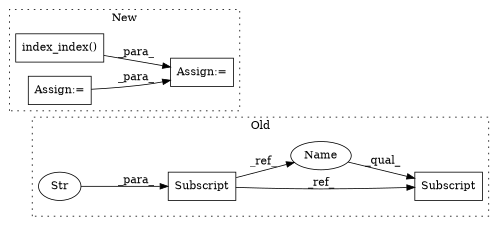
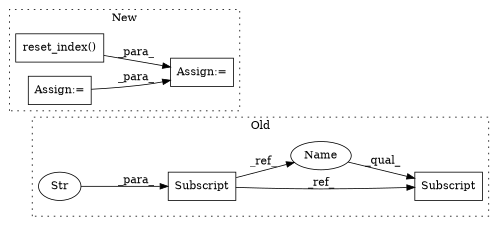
node "index_index()": label "index_index()" -> "reset_index()"
